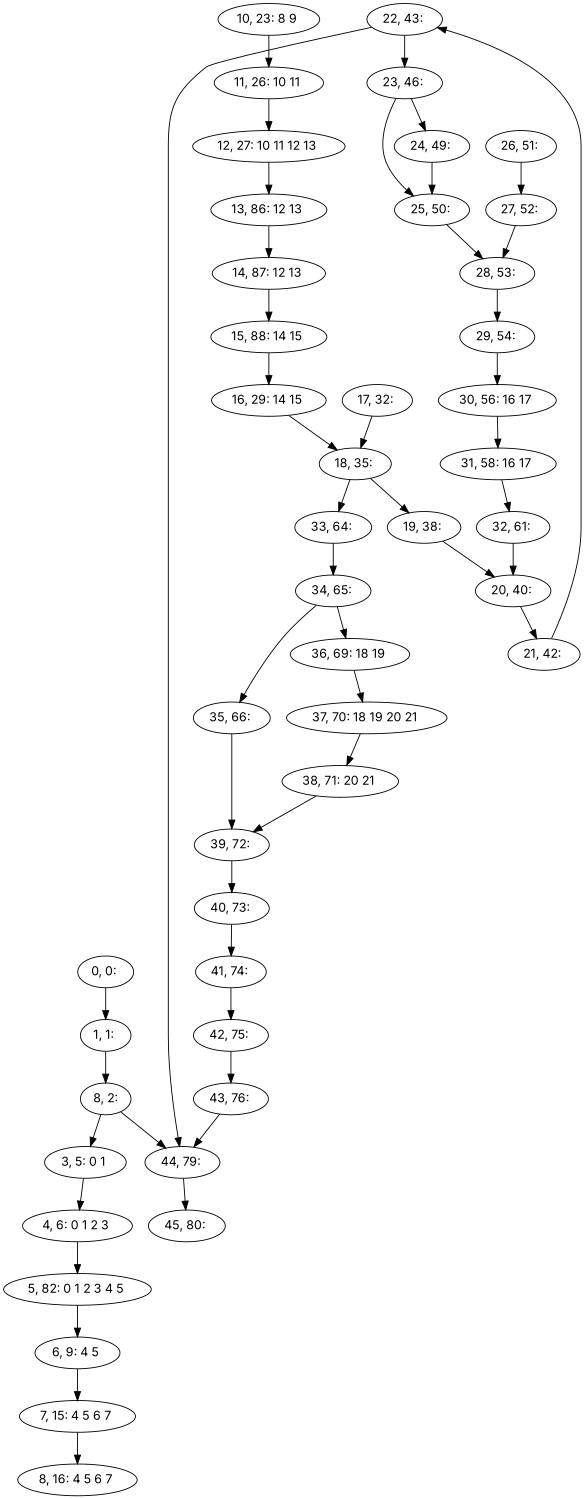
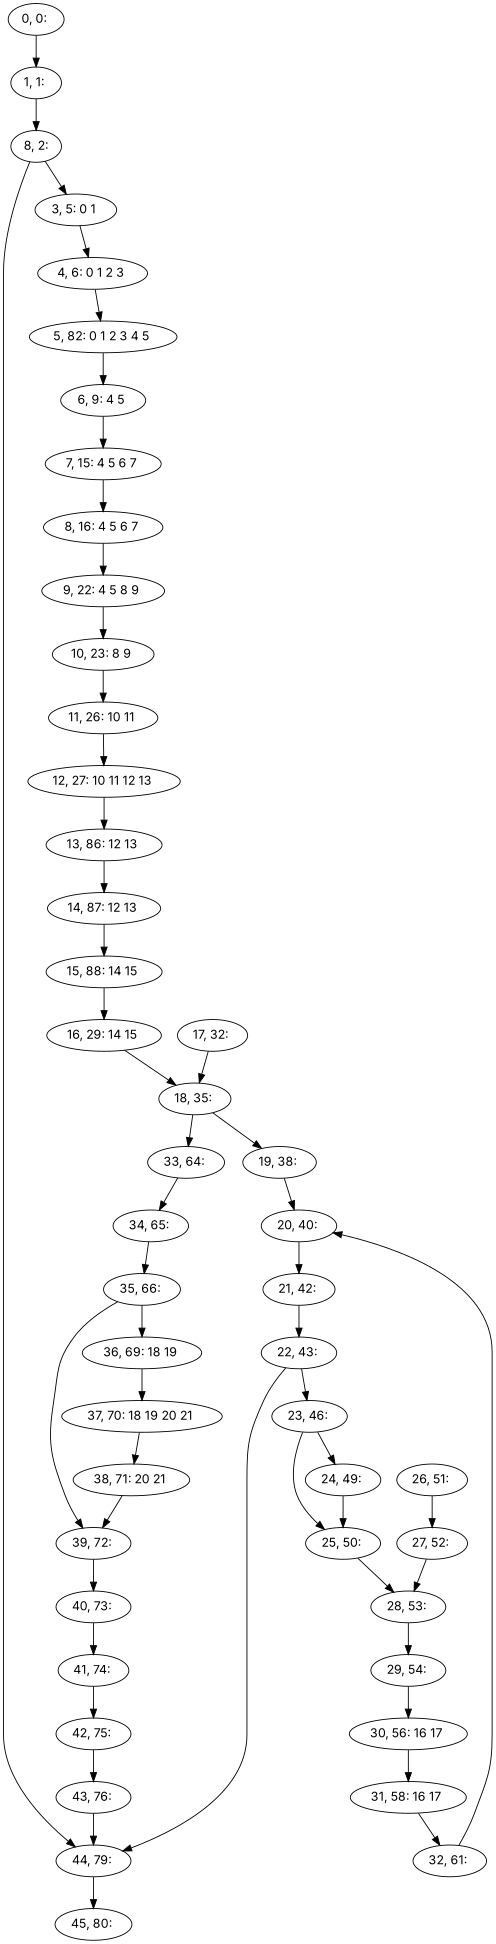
node "9, 22: 4 5 8 9": added
edge "34, 65:" -> "36, 69: 18 19": now "35, 66:" -> "36, 69: 18 19"
